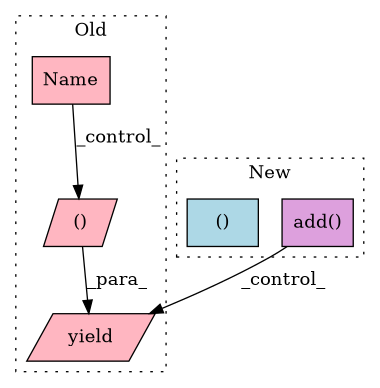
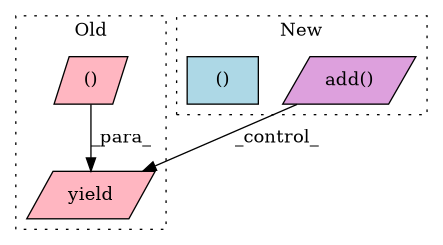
node "Name": removed
node "add()": shape box -> parallelogram
